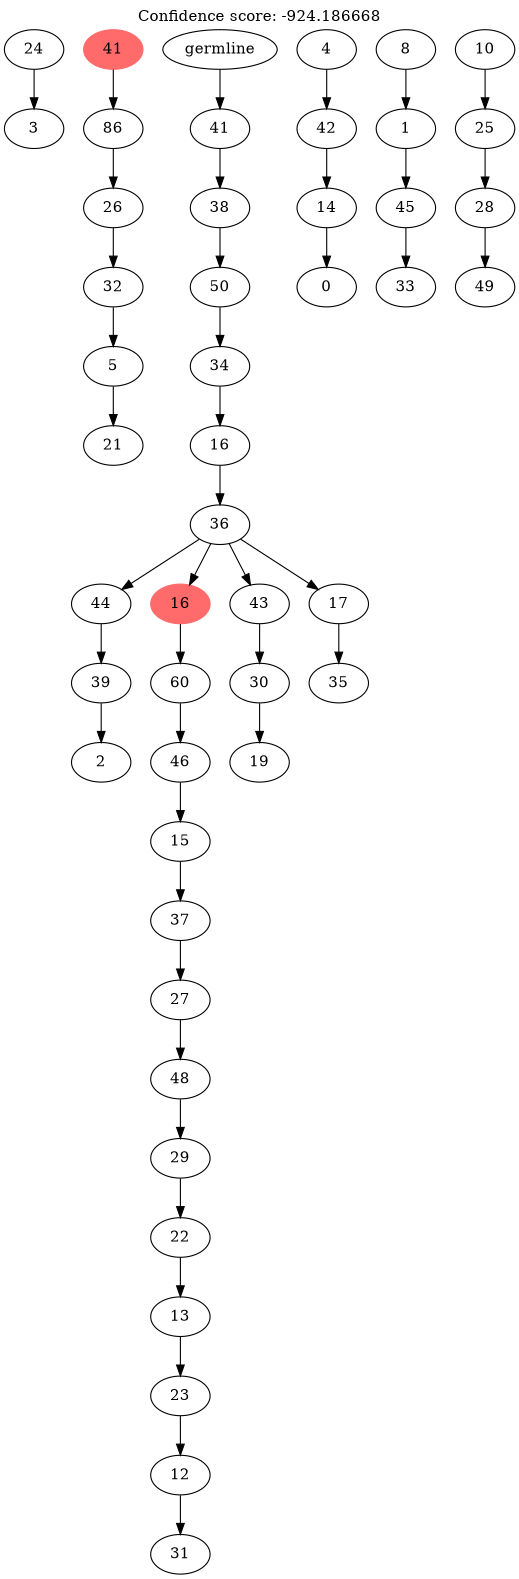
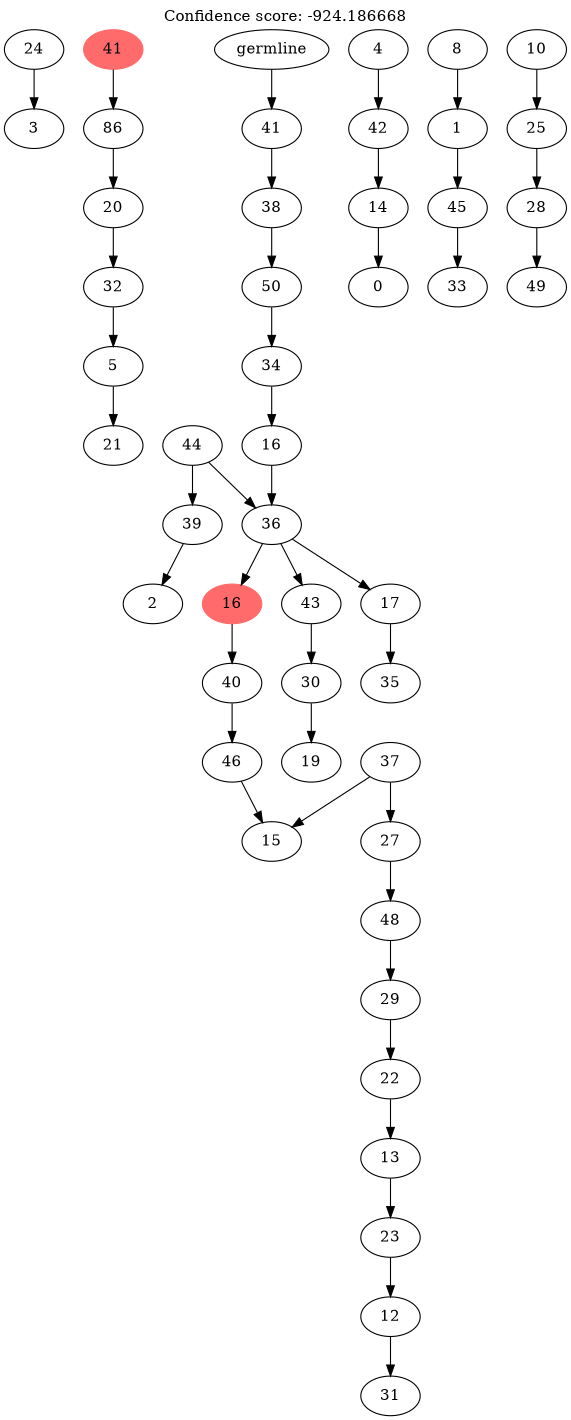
node "26": label "26" -> "20"
edge "36" -> "44": reversed
node "60": label "60" -> "40"
edge "15" -> "37": reversed
